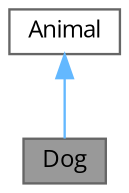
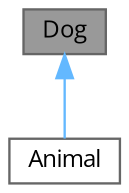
edge "Dog" -> "Animal": reversed
